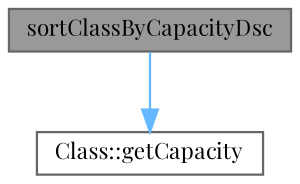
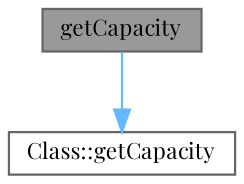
node "sortClassByCapacityDsc": label "sortClassByCapacityDsc" -> "getCapacity"
